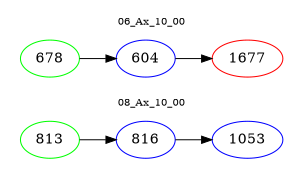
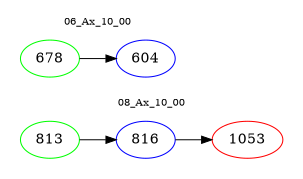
node "1677": removed
node "1053": color blue -> red
